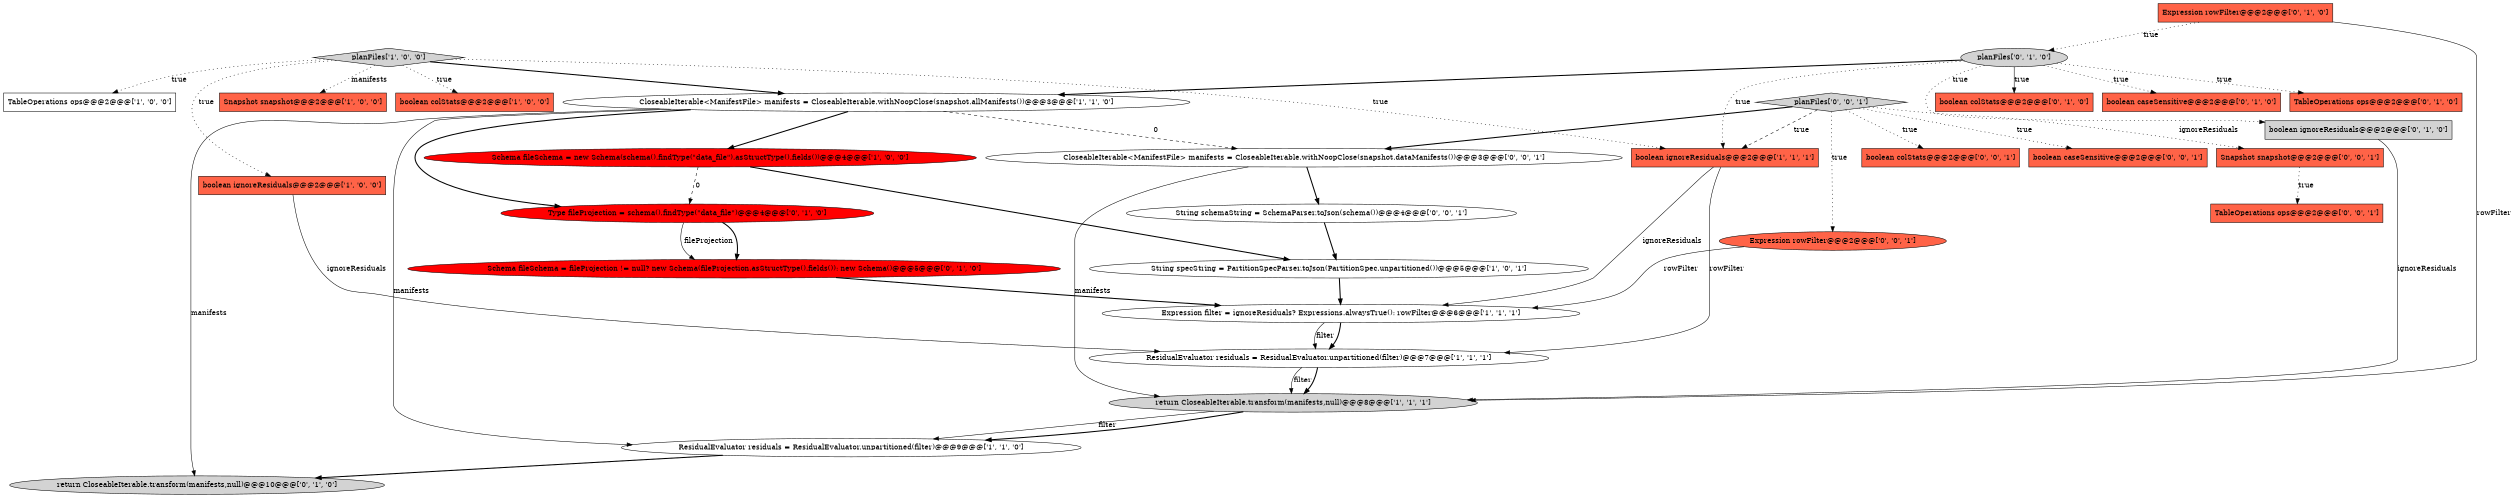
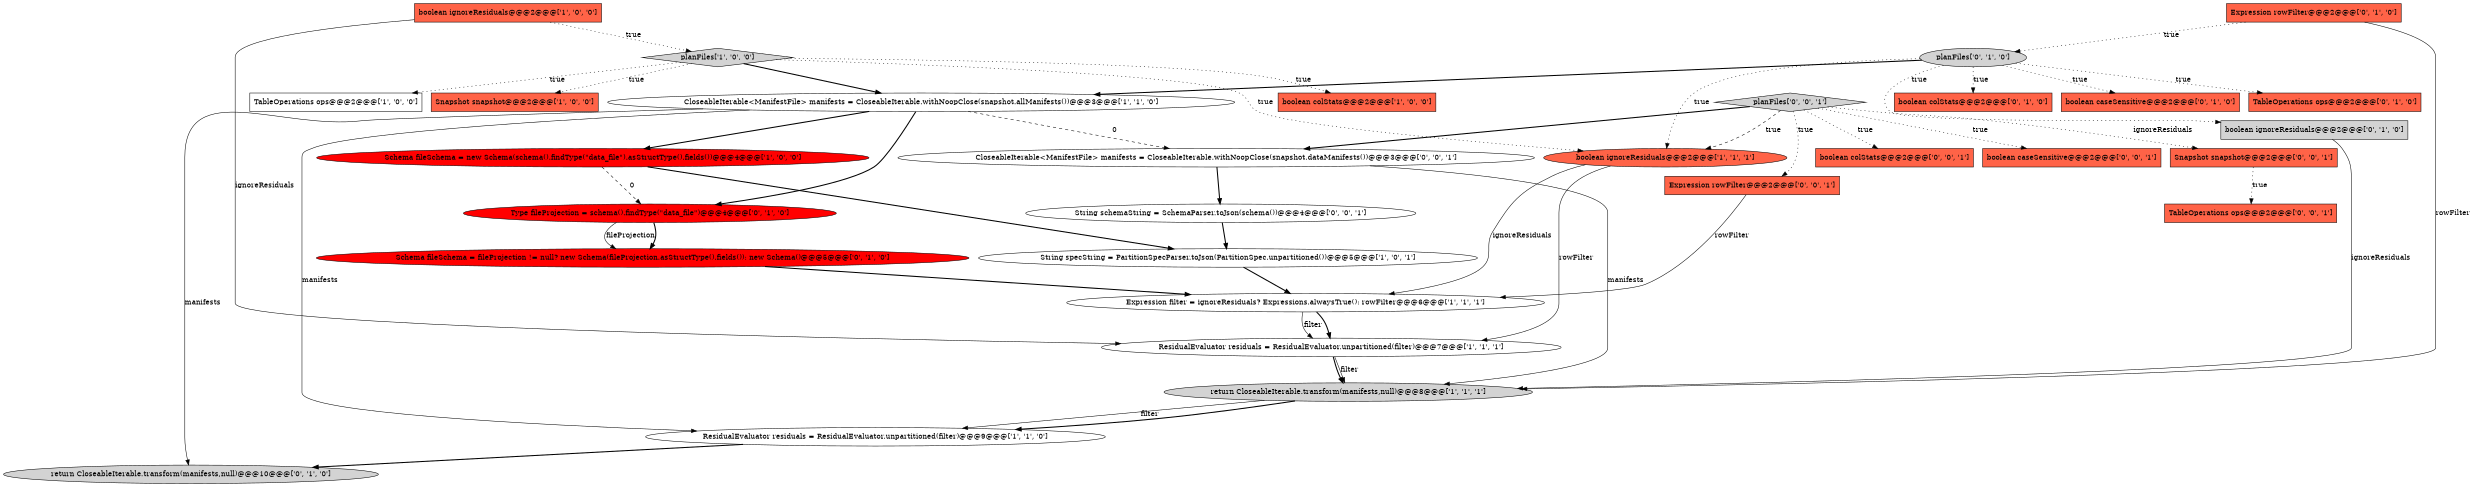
edge "planFiles['0', '1', '0']" -> "boolean colStats@@@2@@@['0', '1', '0']": style solid -> dotted
edge "planFiles['1', '0', '0']" -> "Snapshot snapshot@@@2@@@['1', '0', '0']": label "manifests" -> "true"
edge "planFiles['1', '0', '0']" -> "boolean ignoreResiduals@@@2@@@['1', '0', '0']": reversed
node "boolean ignoreResiduals@@@2@@@['1', '1', '1']": shape box -> ellipse
node "Expression rowFilter@@@2@@@['0', '0', '1']": shape ellipse -> box
